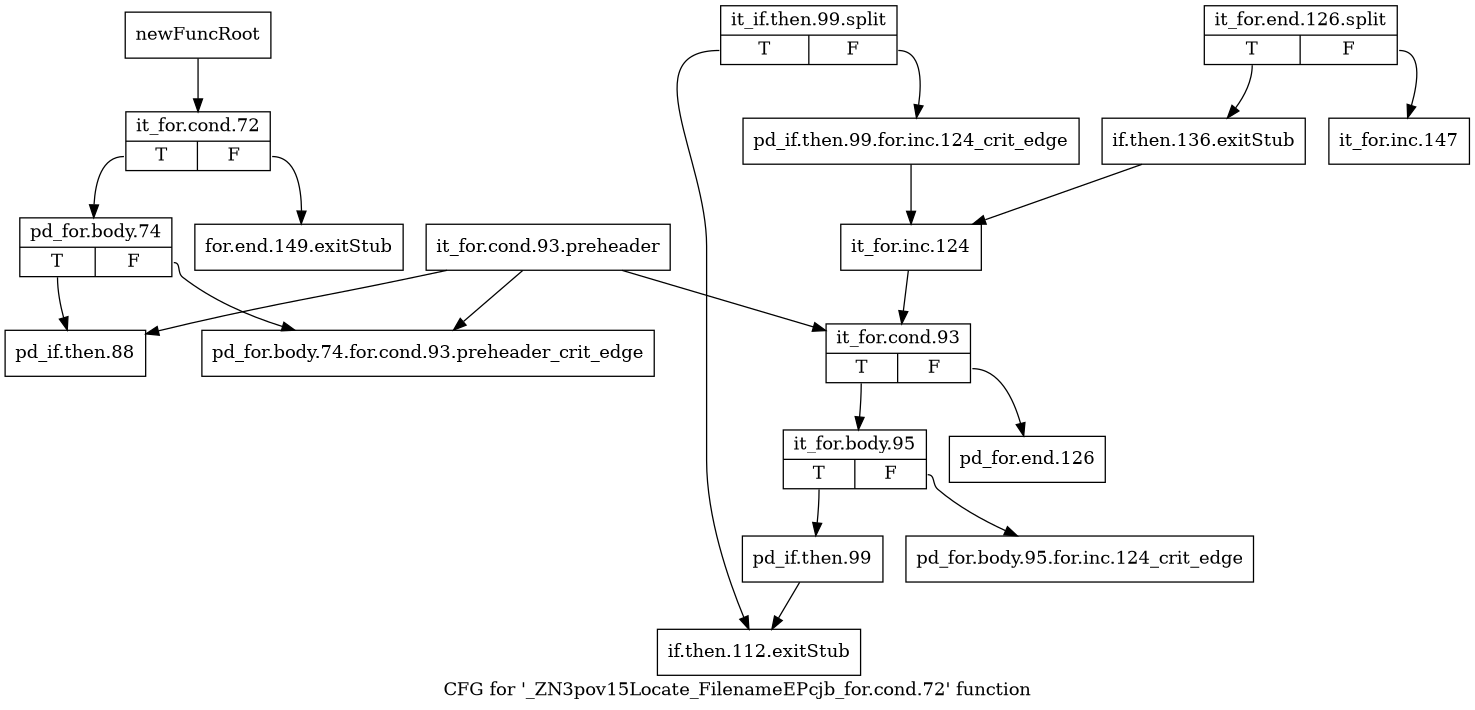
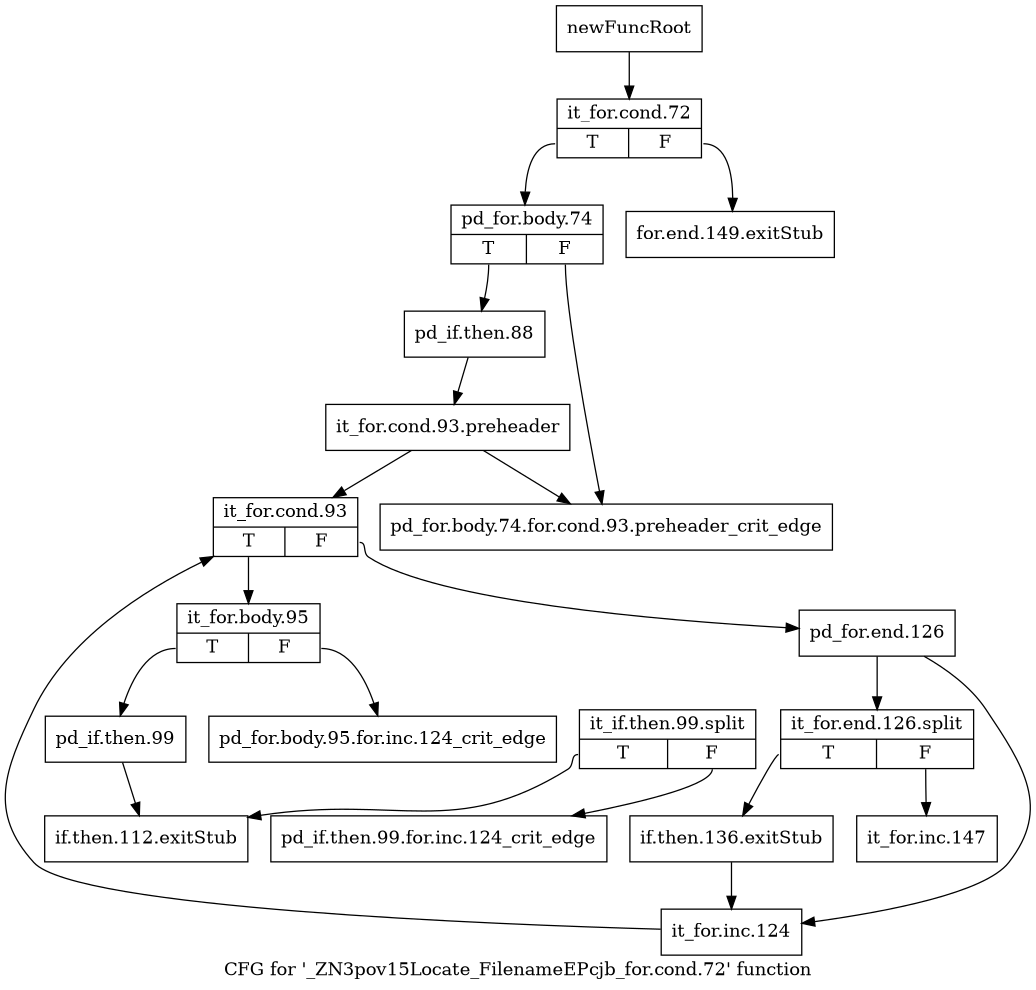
edge "pd_if.then.99.for.inc.124_crit_edge" -> "it_for.inc.124": now "pd_for.end.126" -> "it_for.inc.124"
edge "it_for.cond.93.preheader" -> "pd_if.then.88": reversed
edge "pd_for.end.126" -> "it_for.end.126.split": added
